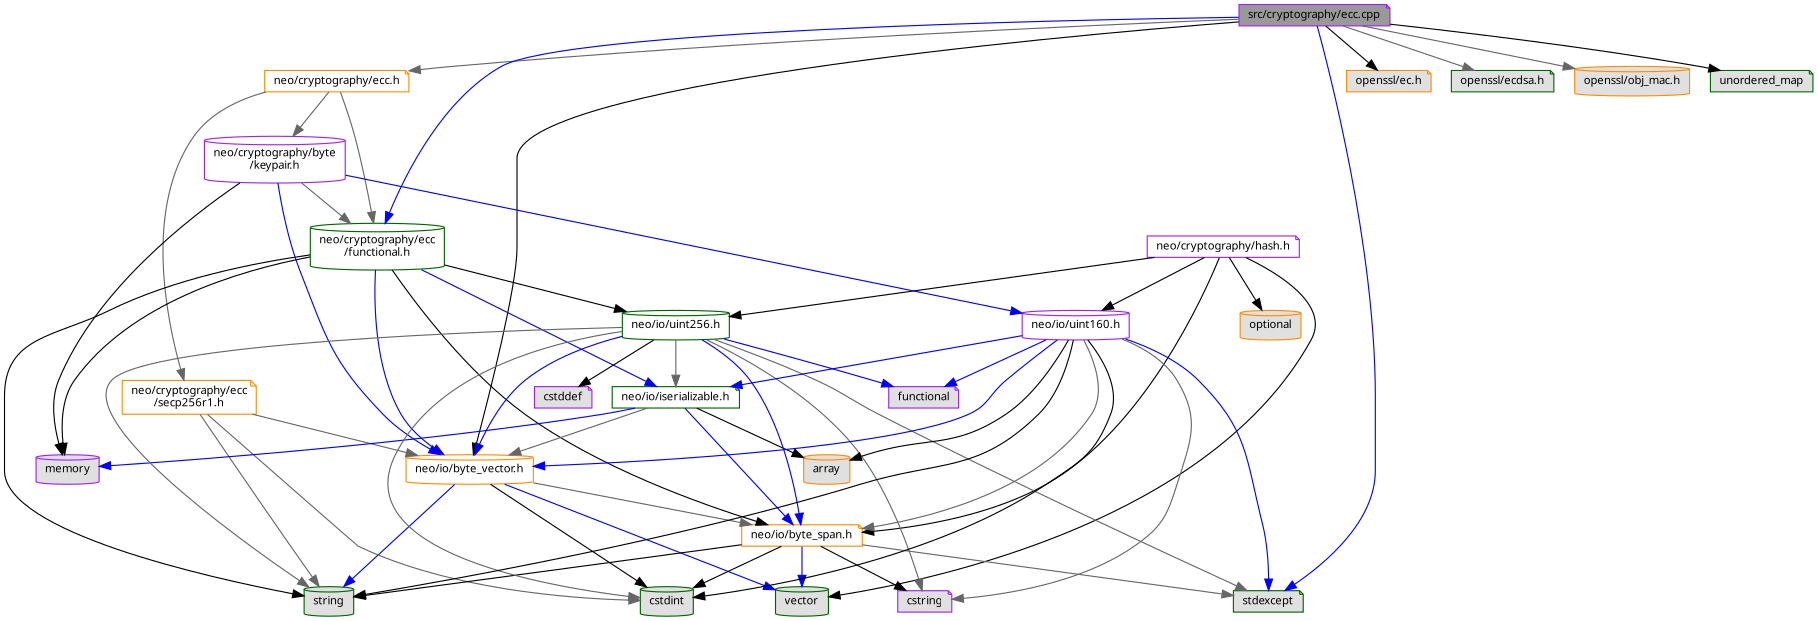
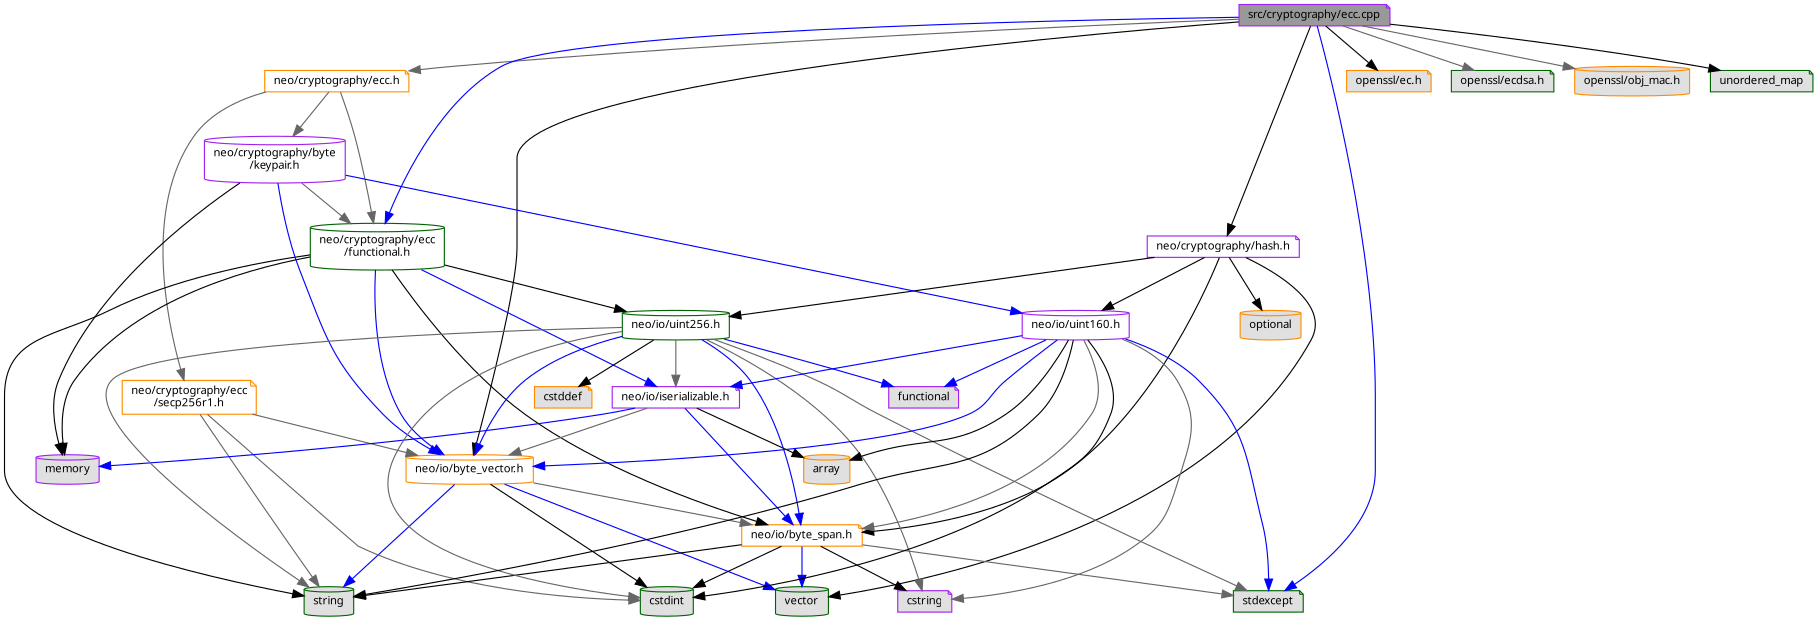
edge "src/cryptography/ecc.cpp" -> "neo/cryptography/hash.h": added
node "cstddef": color purple -> darkorange
node "neo/io/iserializable.h": color darkgreen -> purple
